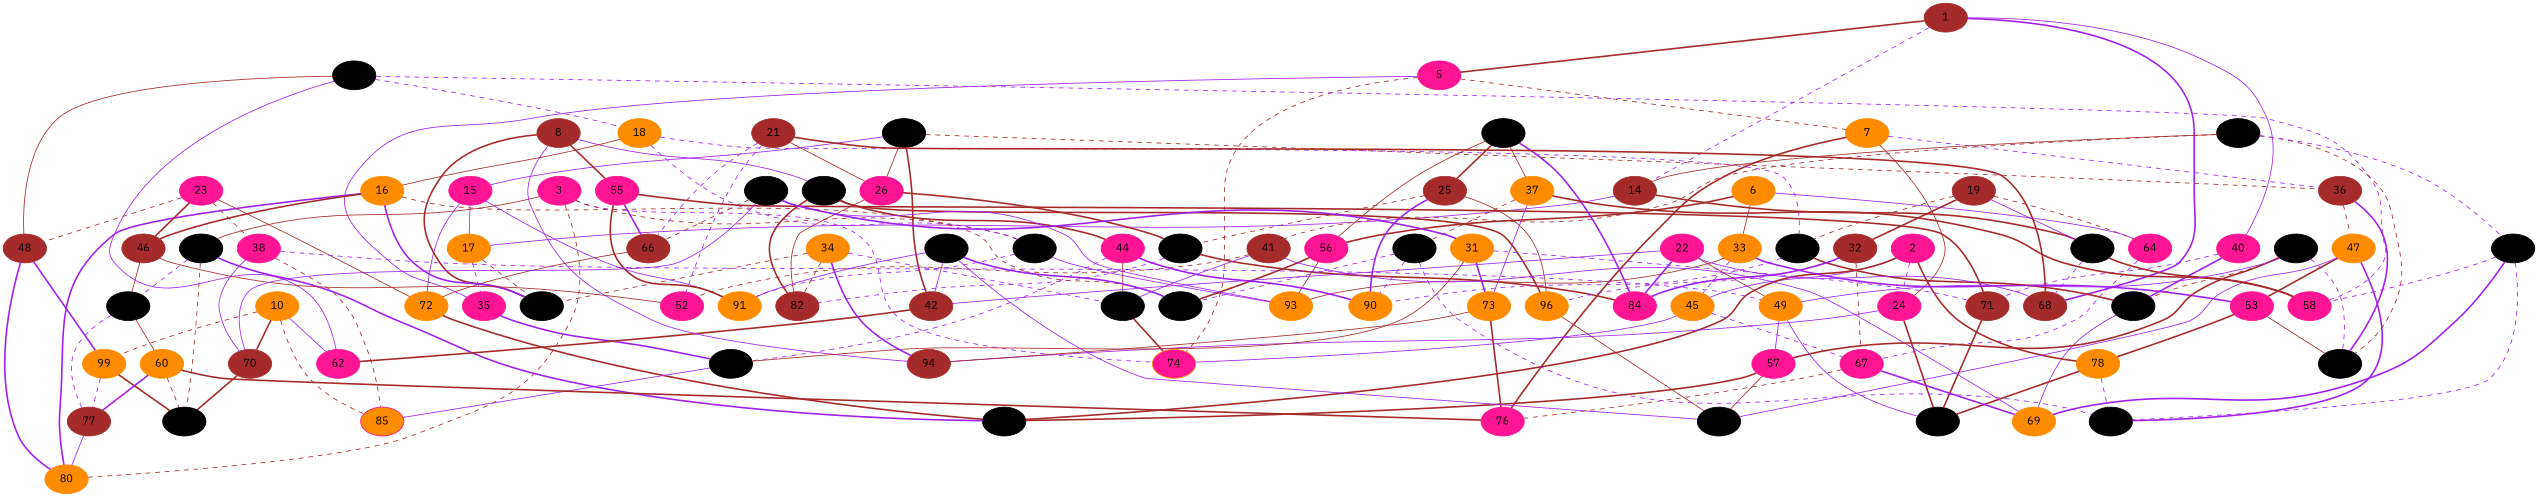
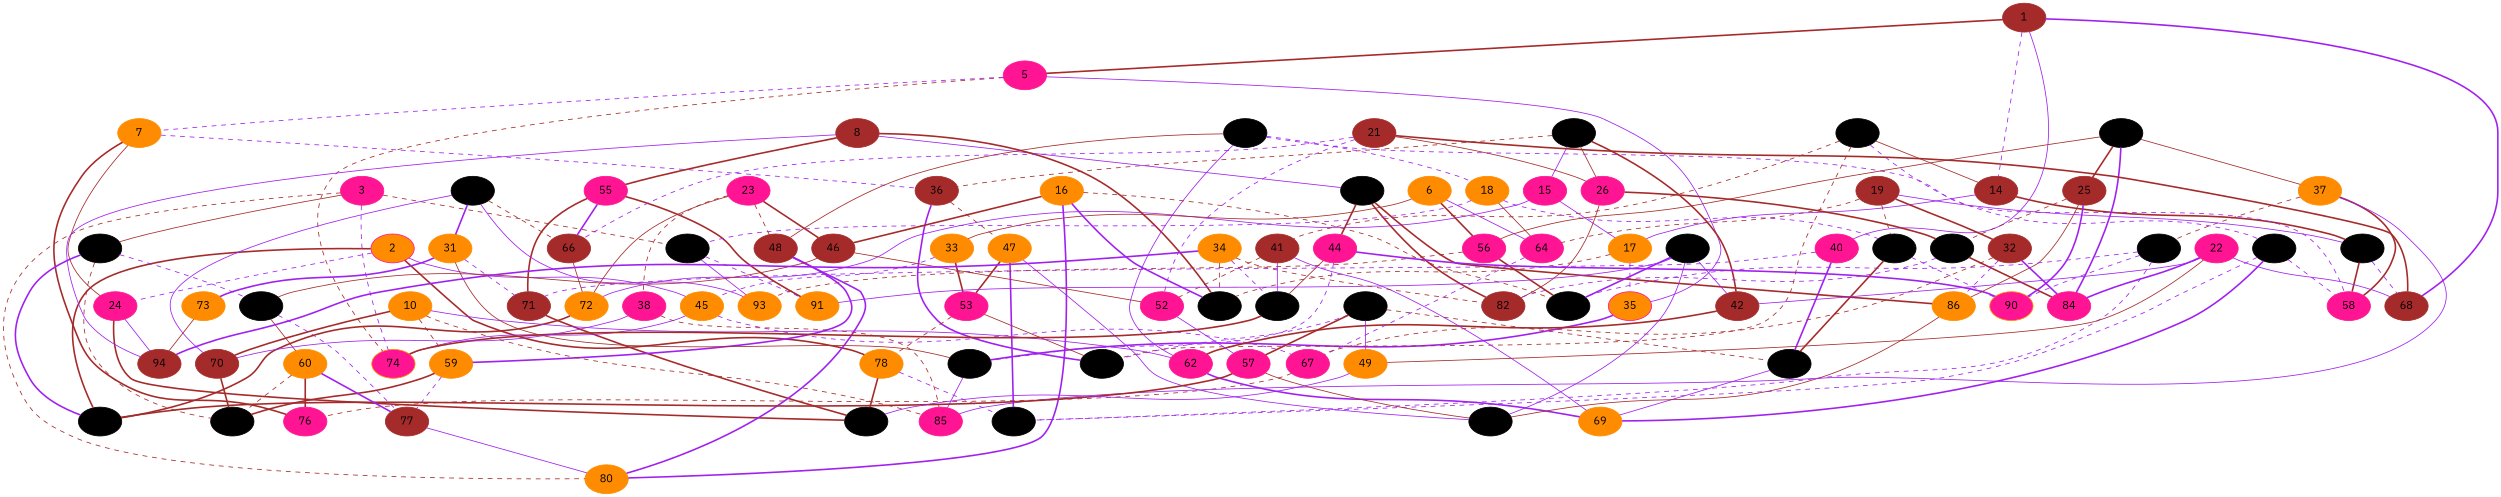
edge "5" -- "7": color brown -> purple
edge "18" -- "16": now "18" -- "64"
edge "37" -- "73": now "37" -- "85"
edge "15" -- "91": removed
node "2": fillcolor deeppink -> darkorange
edge "38" -- "49": removed
edge "56" -- "93": style solid -> dashed
edge "33" -- "93": removed
edge "33" -- "53": color purple -> brown
node "35": fillcolor deeppink -> darkorange
node "90": fillcolor darkorange -> deeppink
node "96": label "96" -> "86"
edge "49" -- "57": now "52" -- "57"
edge "53" -- "78": style bold -> dashed
node "99": label "99" -> "59"
edge "73" -- "76": removed
edge "67" -- "69": now "62" -- "69"
node "85": fillcolor darkorange -> deeppink
